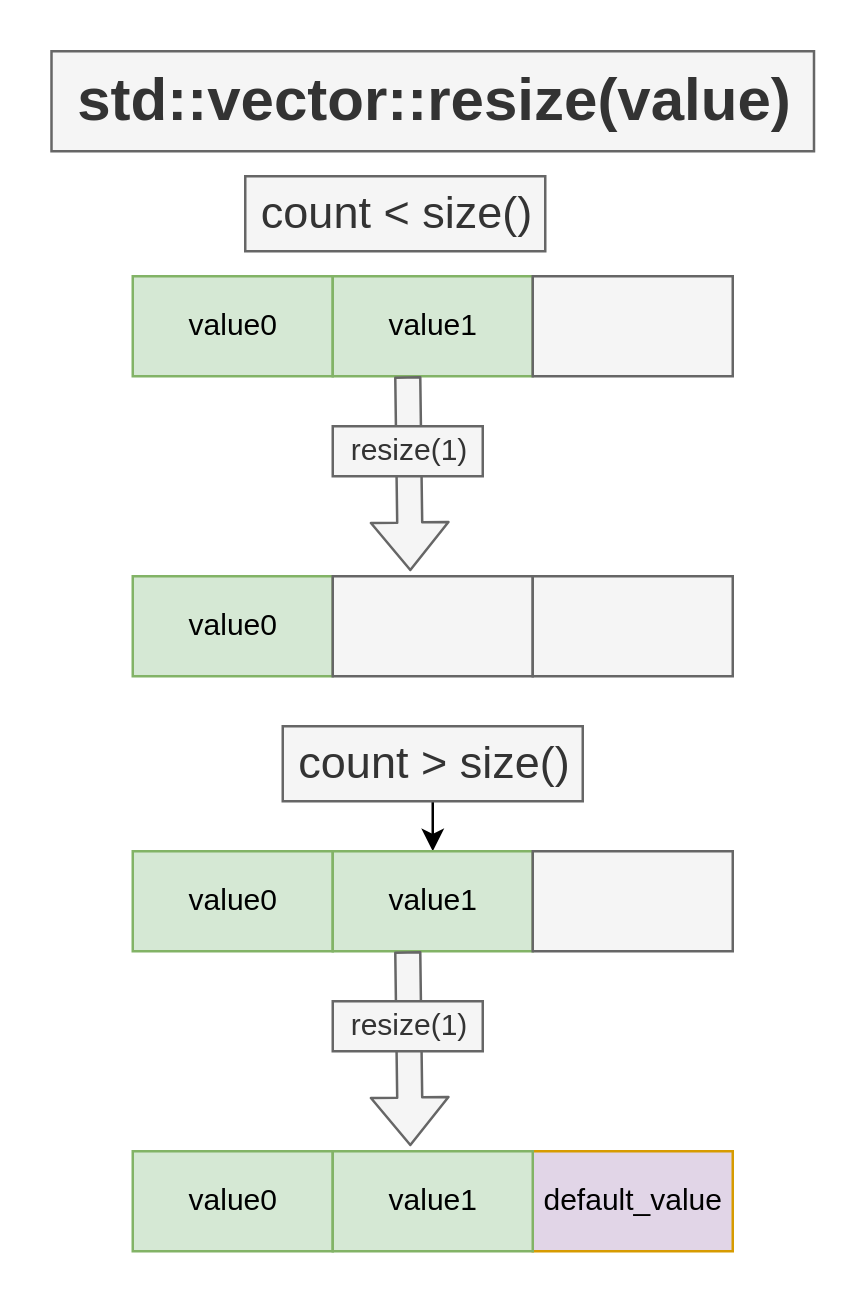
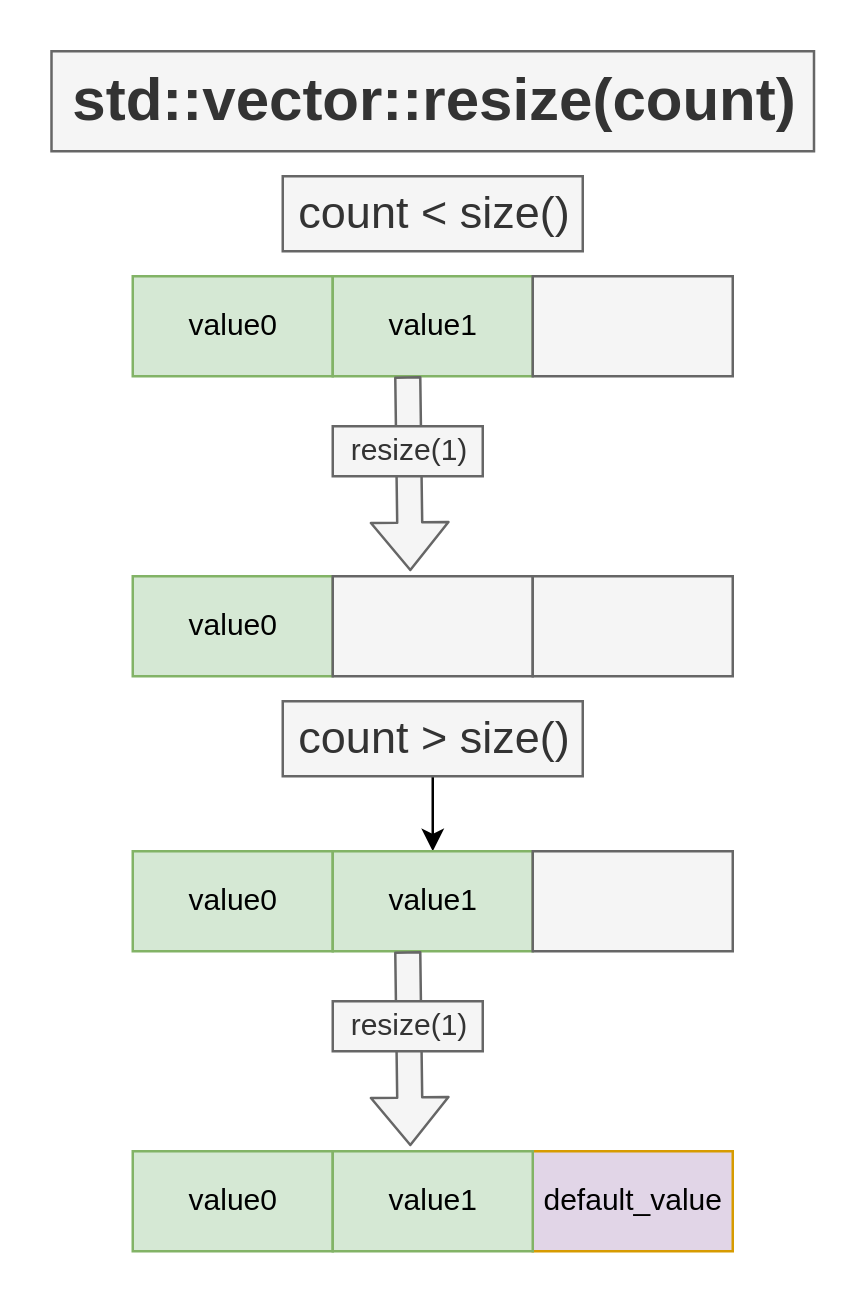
node "std::vector::resize(value)": label "std::vector::resize(value)" -> "std::vector::resize(count)"
node "count < size()": moved (395, 214) -> (433, 214)
node "count > size()": moved (433, 764) -> (433, 739)
